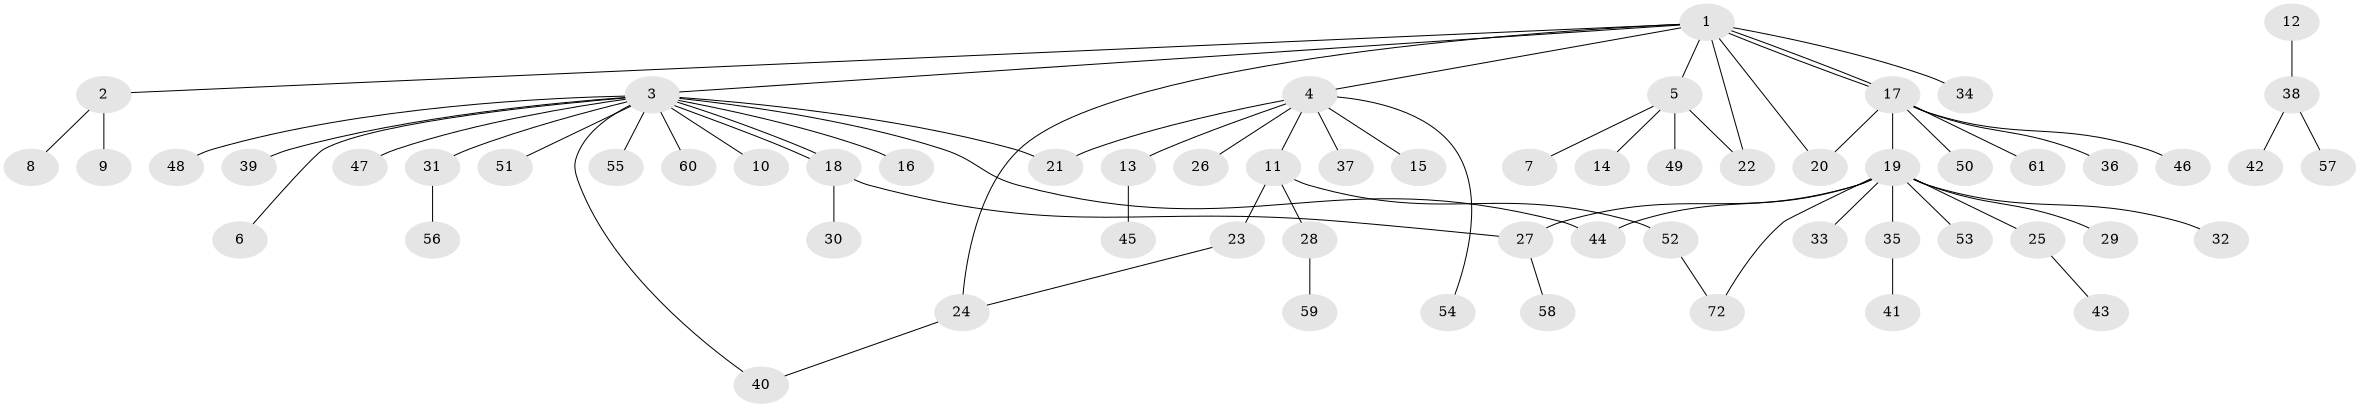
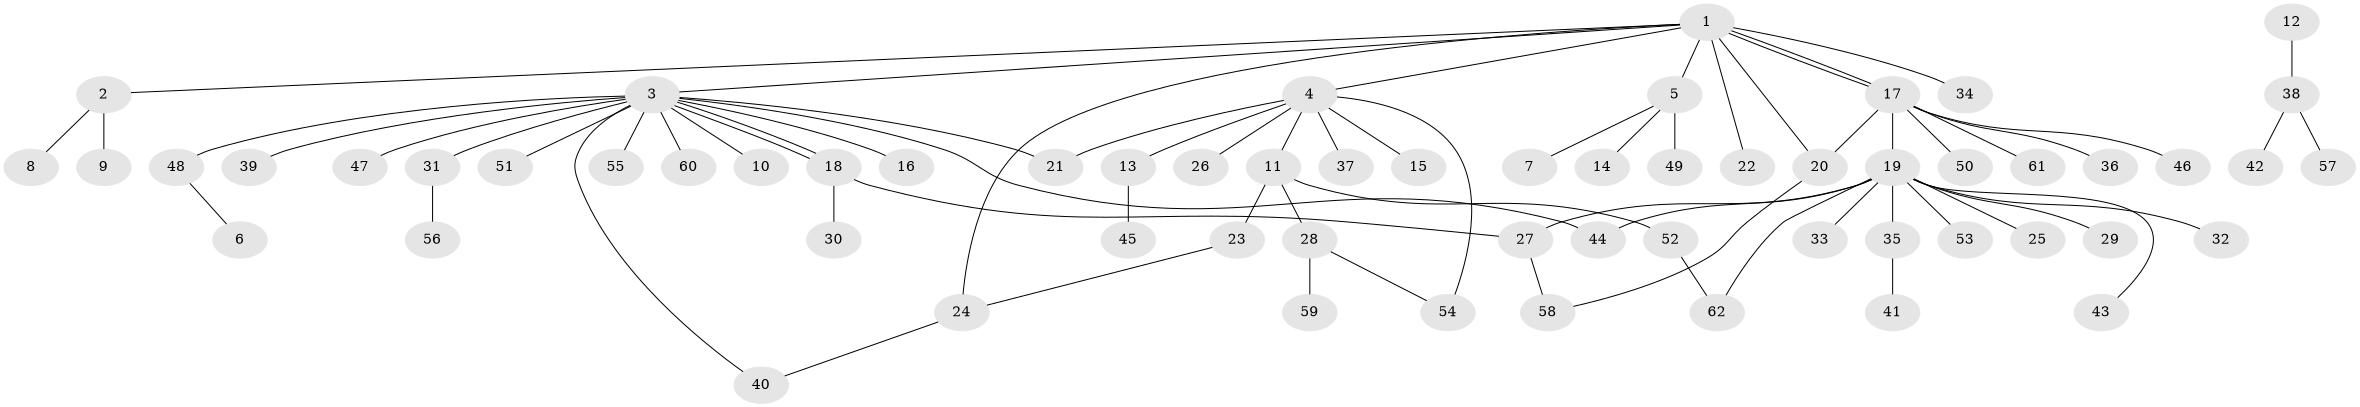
edge "5" -- "22": removed
edge "3" -- "6": now "48" -- "6"
edge "20" -- "58": added
edge "28" -- "54": added
edge "25" -- "43": now "19" -- "43"
node "72": label "72" -> "62"
